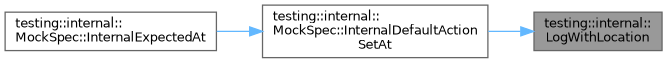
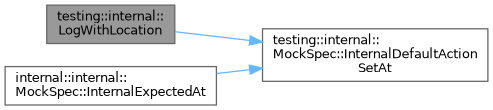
node "testing::internal:: MockSpec::InternalExpectedAt": label "testing::internal:: MockSpec::InternalExpectedAt" -> "internal::internal:: MockSpec::InternalExpectedAt"
edge "testing::internal:: MockSpec::InternalDefaultAction SetAt" -> "testing::internal:: LogWithLocation": reversed
